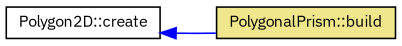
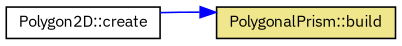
edge "PolygonalPrism::build" -> "Polygon2D::create": reversed
